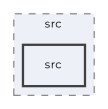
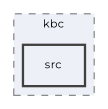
cluster "src": label "src" -> "kbc"
